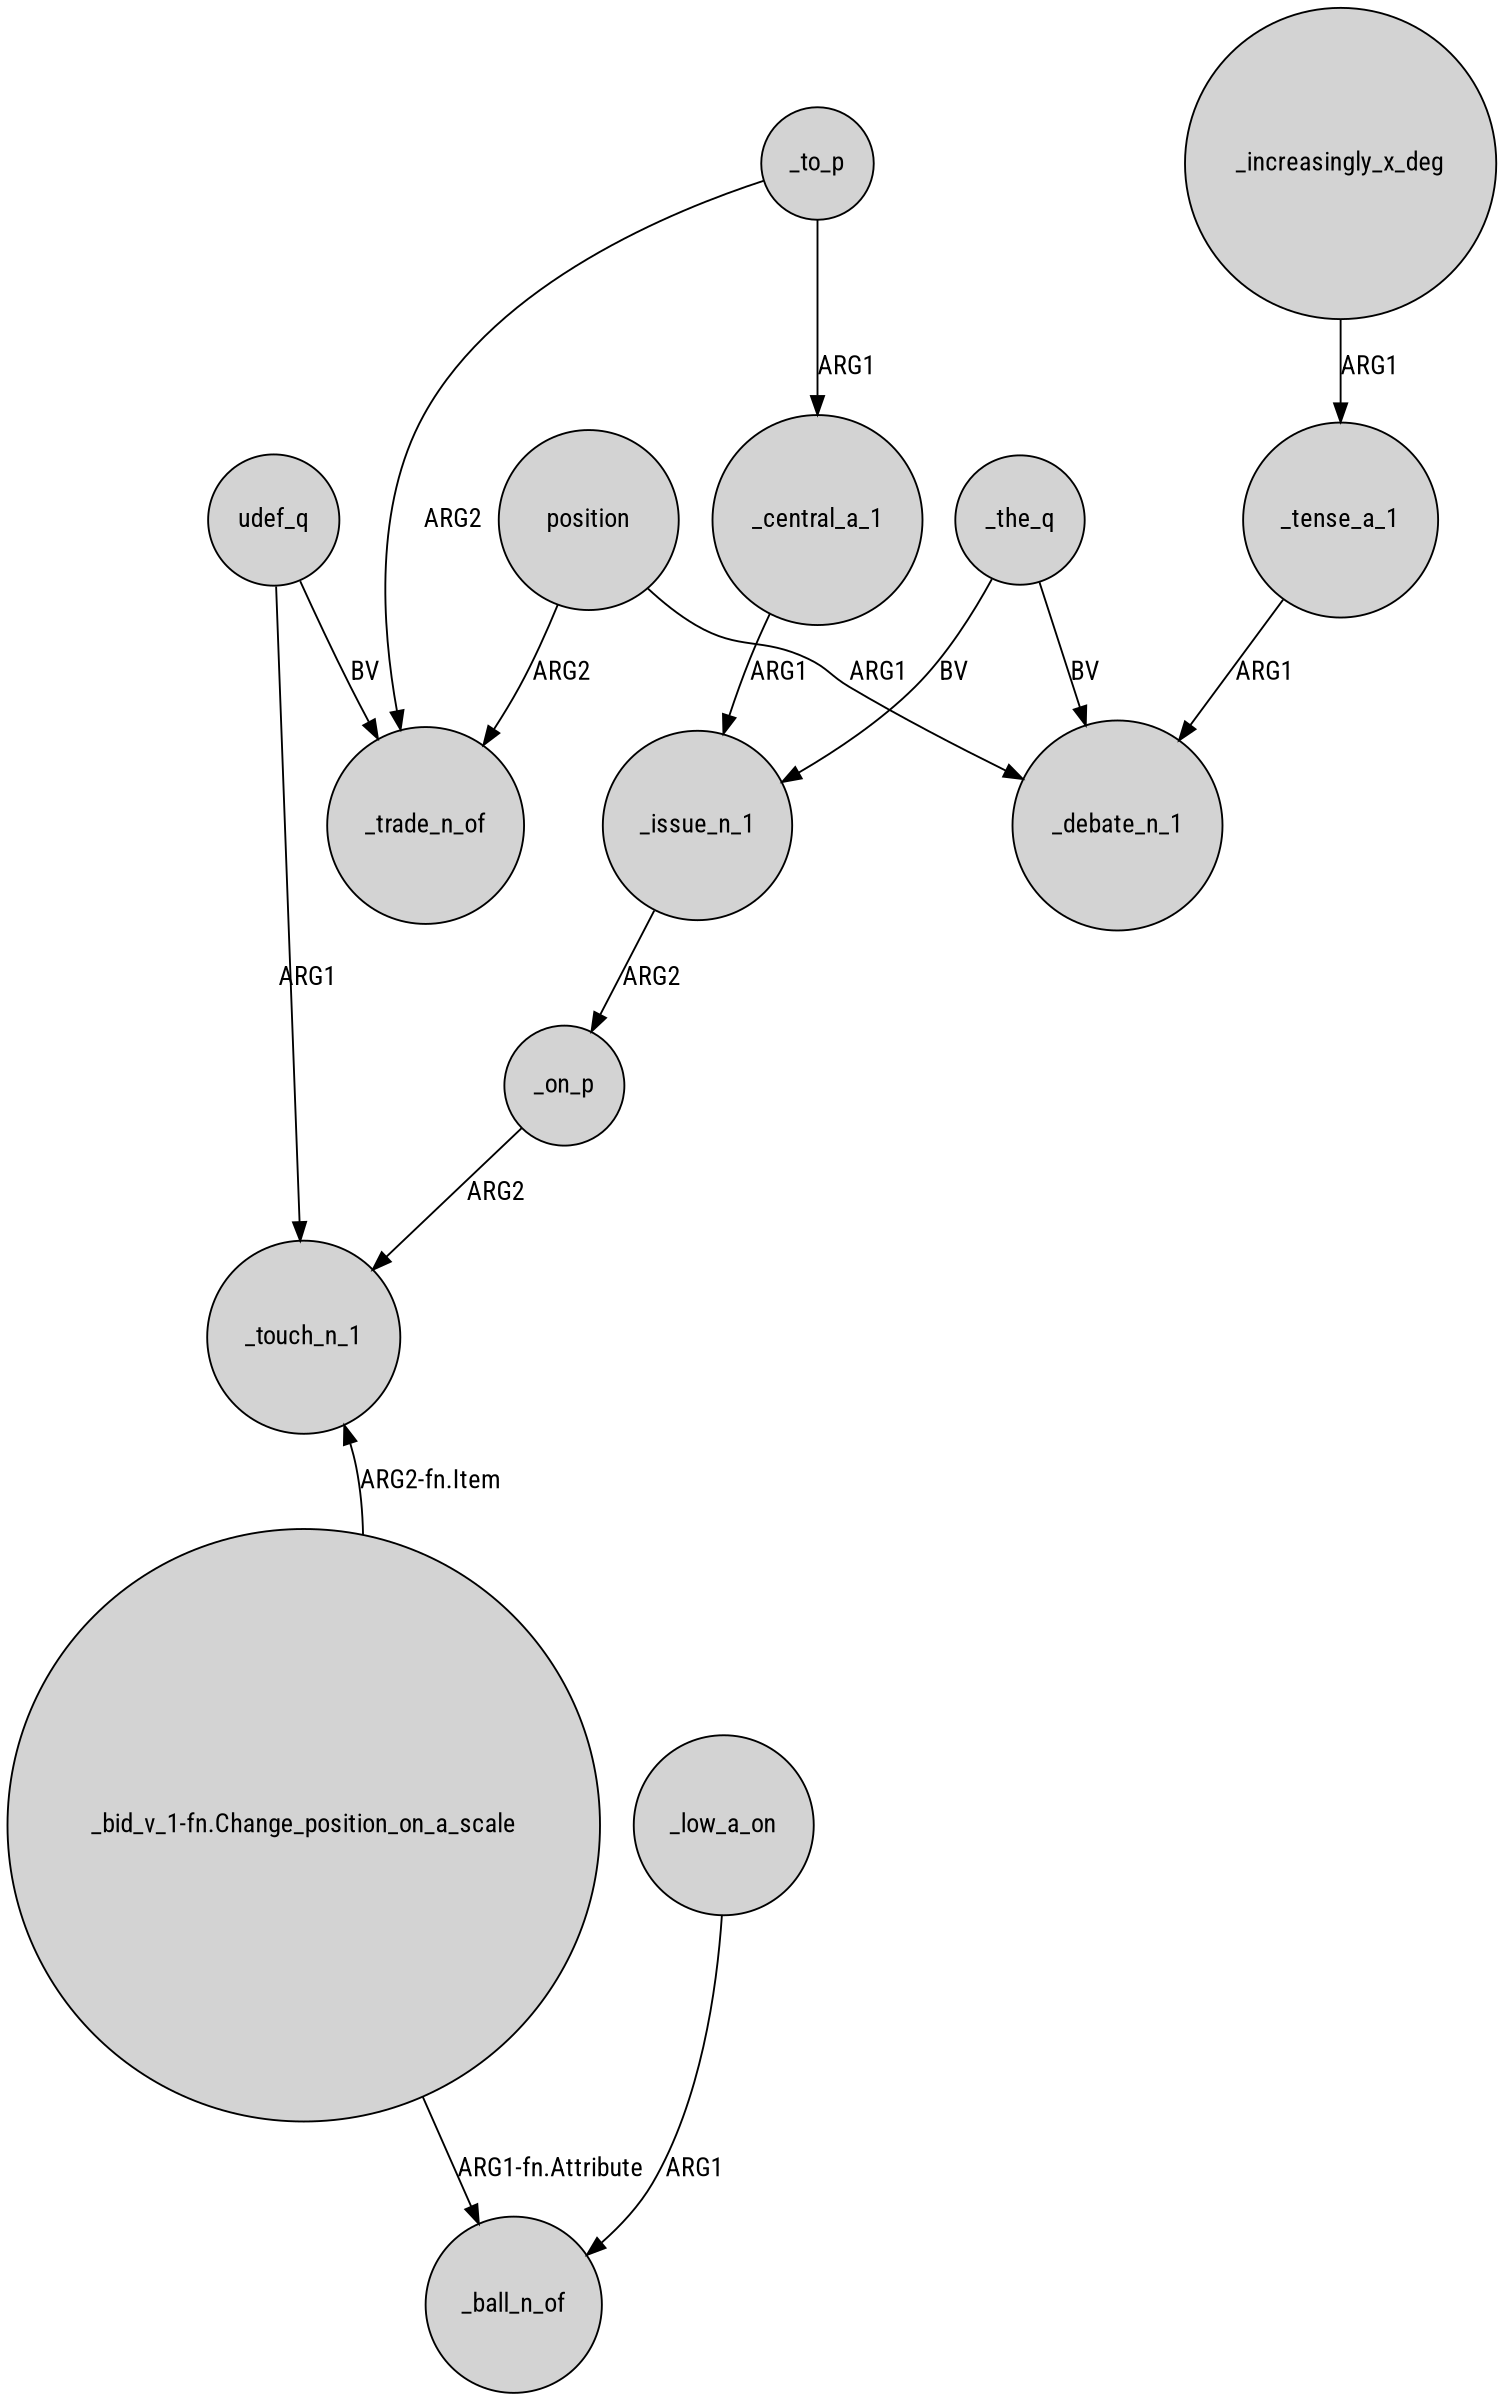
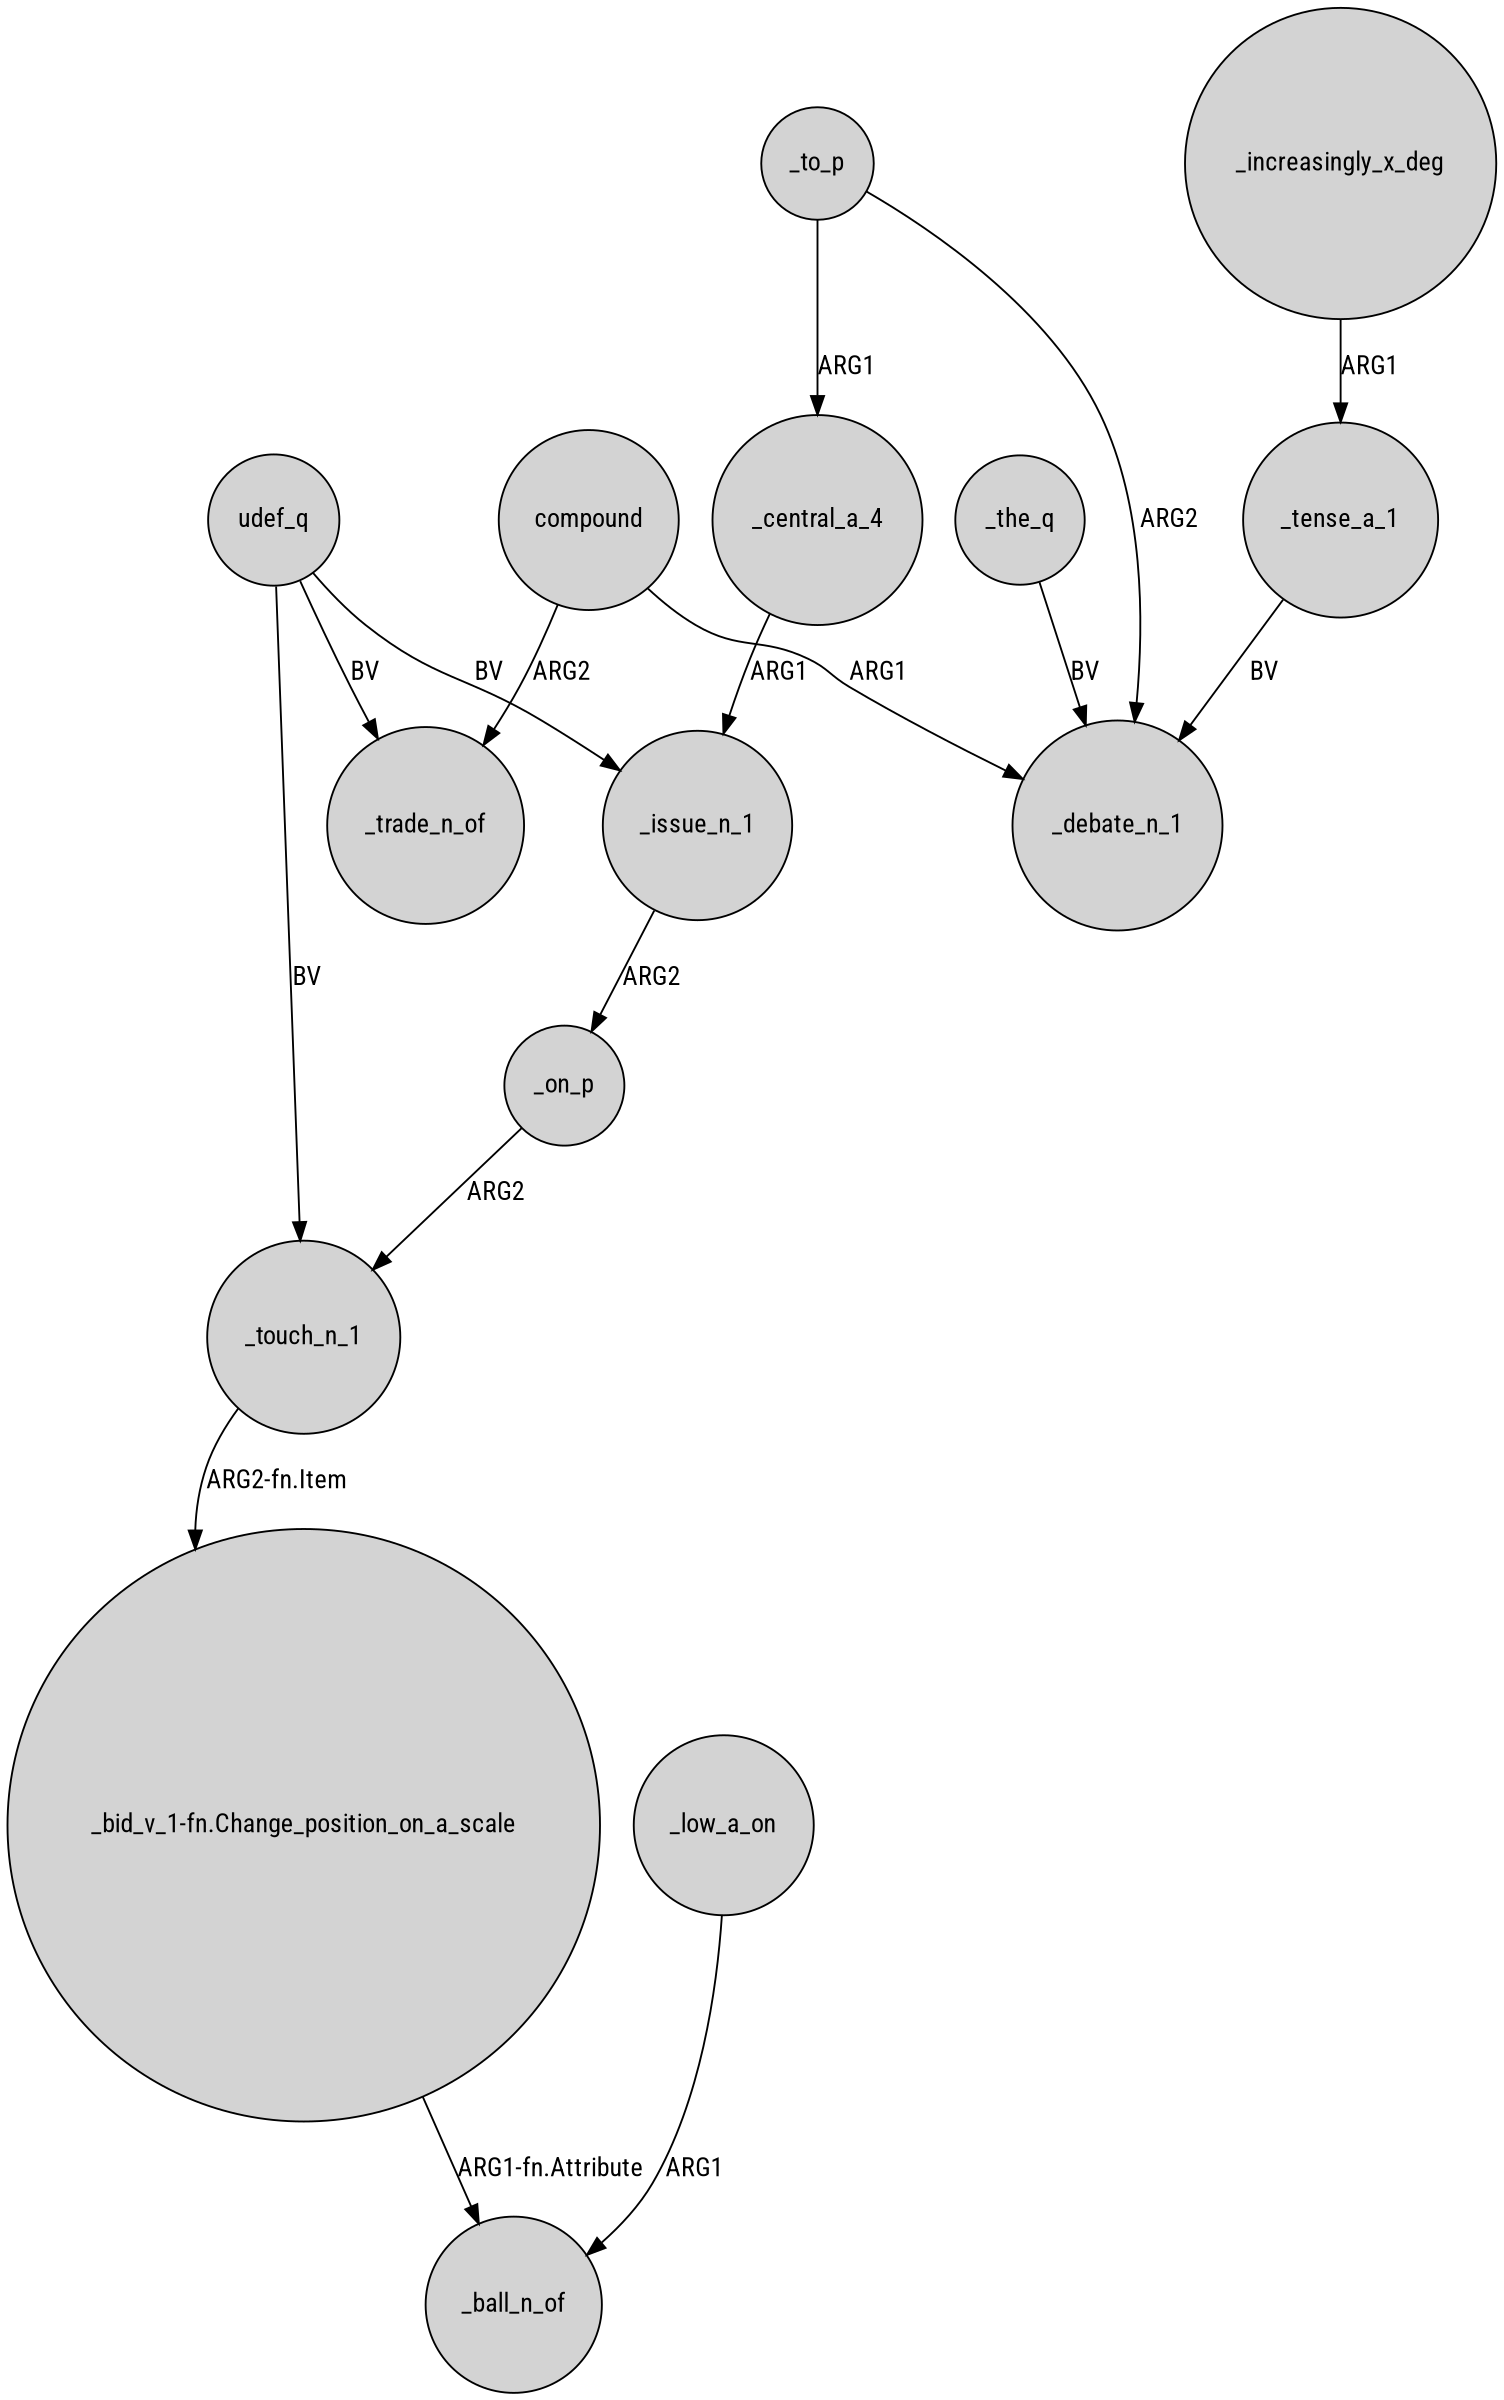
edge "_to_p" -> "_trade_n_of": now "_to_p" -> "_debate_n_1"
node "position": label "position" -> "compound"
node "_central_a_1": label "_central_a_1" -> "_central_a_4"
edge "_tense_a_1" -> "_debate_n_1": label "ARG1" -> "BV"
edge "_the_q" -> "_issue_n_1": now "udef_q" -> "_issue_n_1"
edge "udef_q" -> "_touch_n_1": label "ARG1" -> "BV"
edge "_bid_v_1-fn.Change_position_on_a_scale" -> "_touch_n_1": reversed
